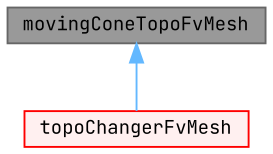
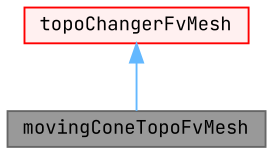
edge "topoChangerFvMesh" -> "movingConeTopoFvMesh": reversed
